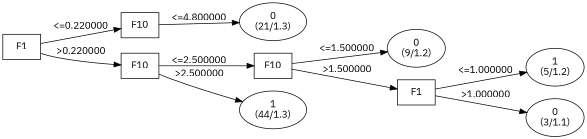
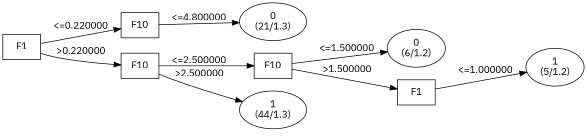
node "0 (9/1.2)": label "0 (9/1.2)" -> "0 (6/1.2)"
node "0 (3/1.1)": removed
